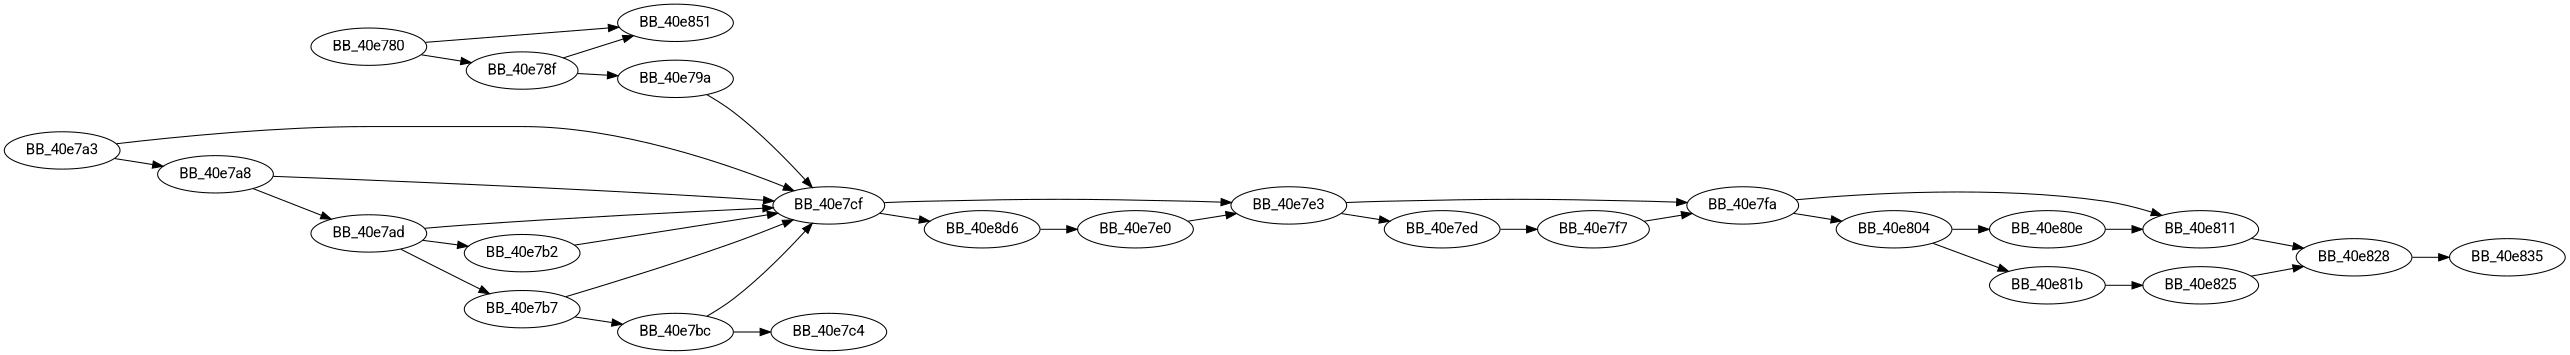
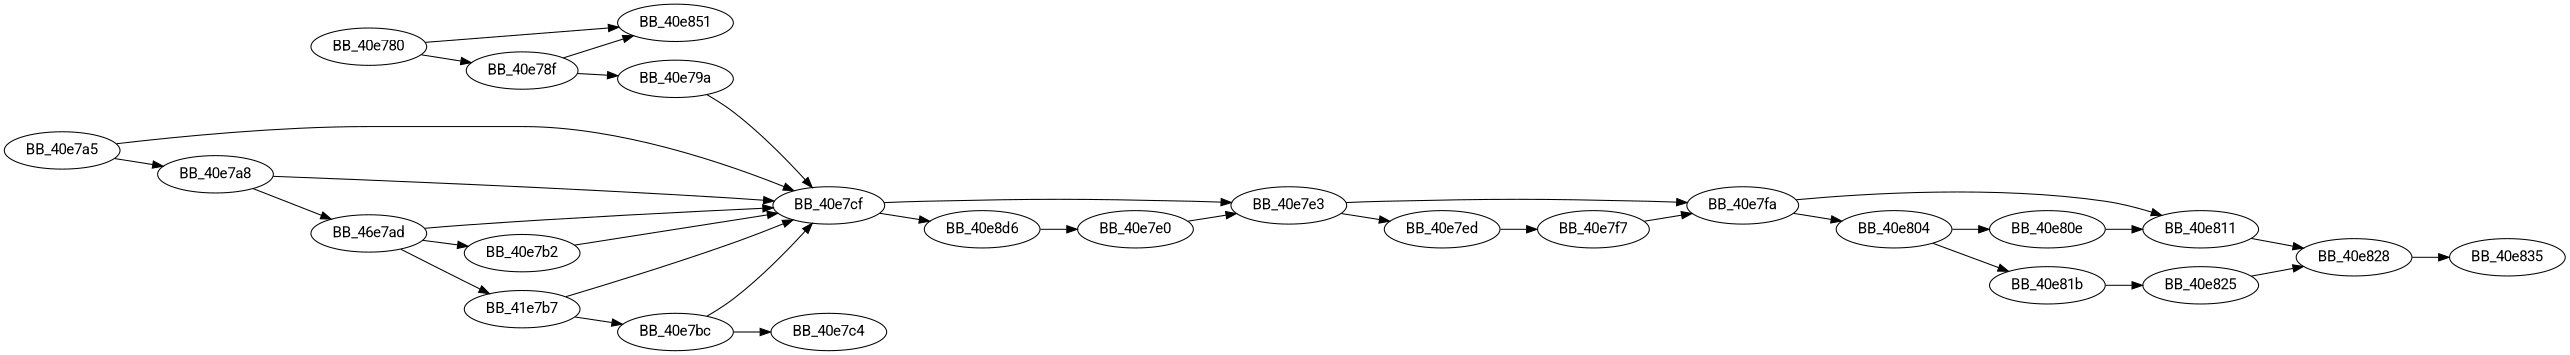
node "BB_40e7a3": label "BB_40e7a3" -> "BB_40e7a5"
node "BB_40e7ad": label "BB_40e7ad" -> "BB_46e7ad"
node "BB_40e7b7": label "BB_40e7b7" -> "BB_41e7b7"
